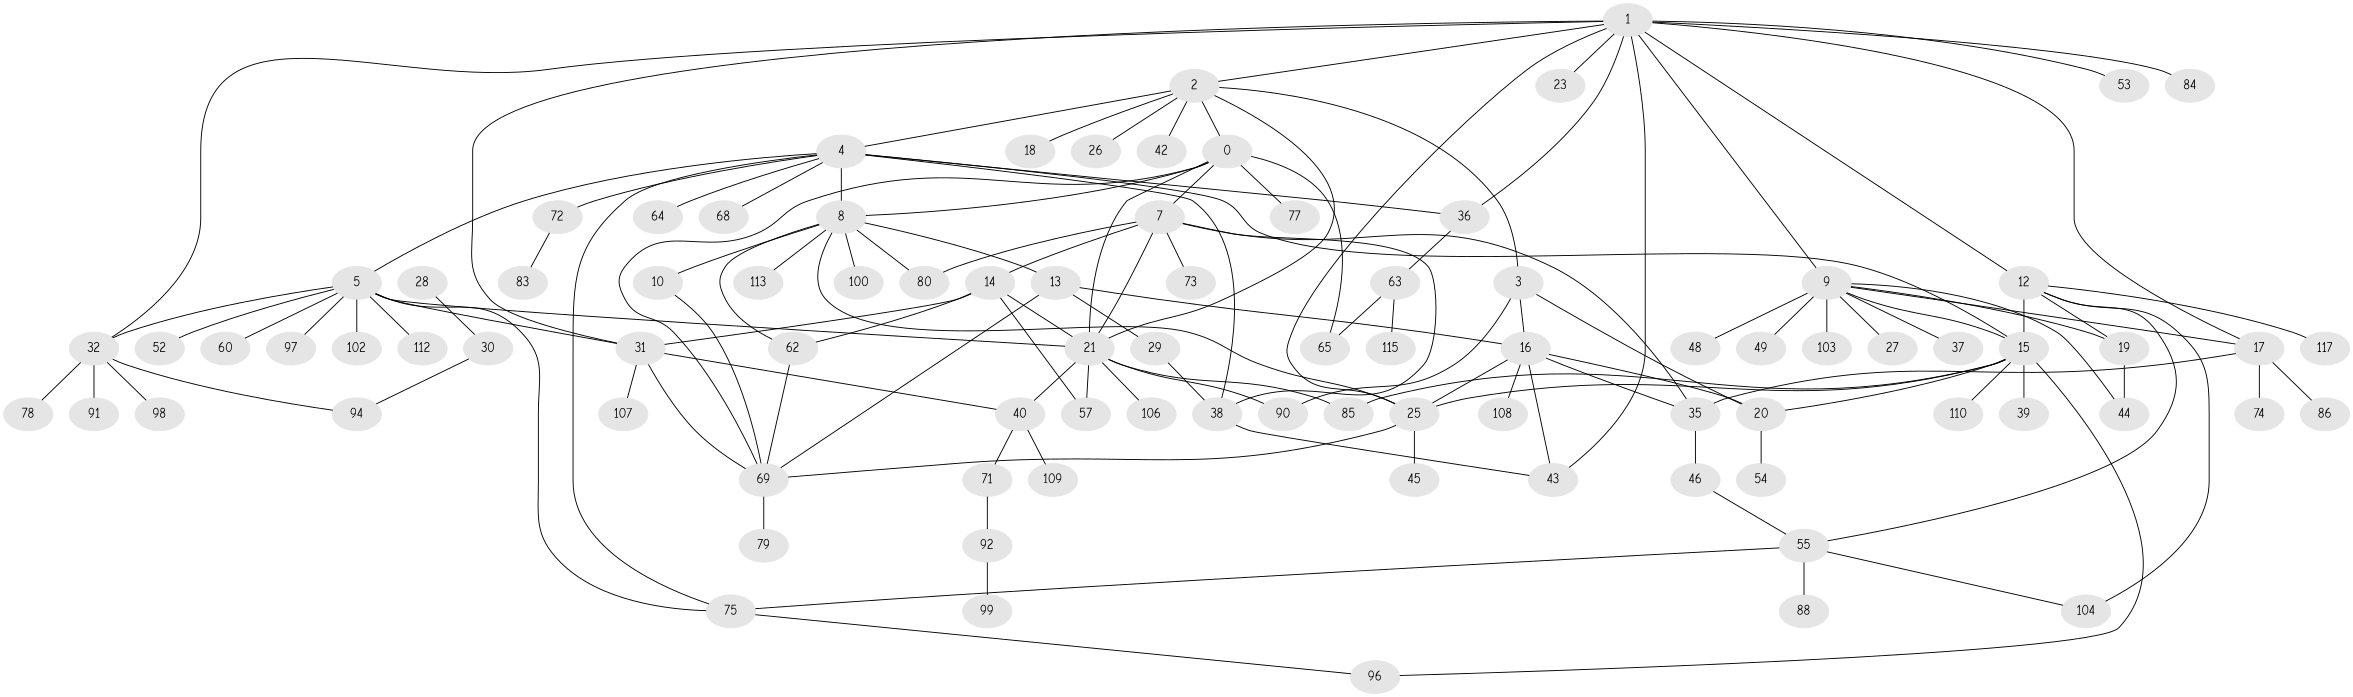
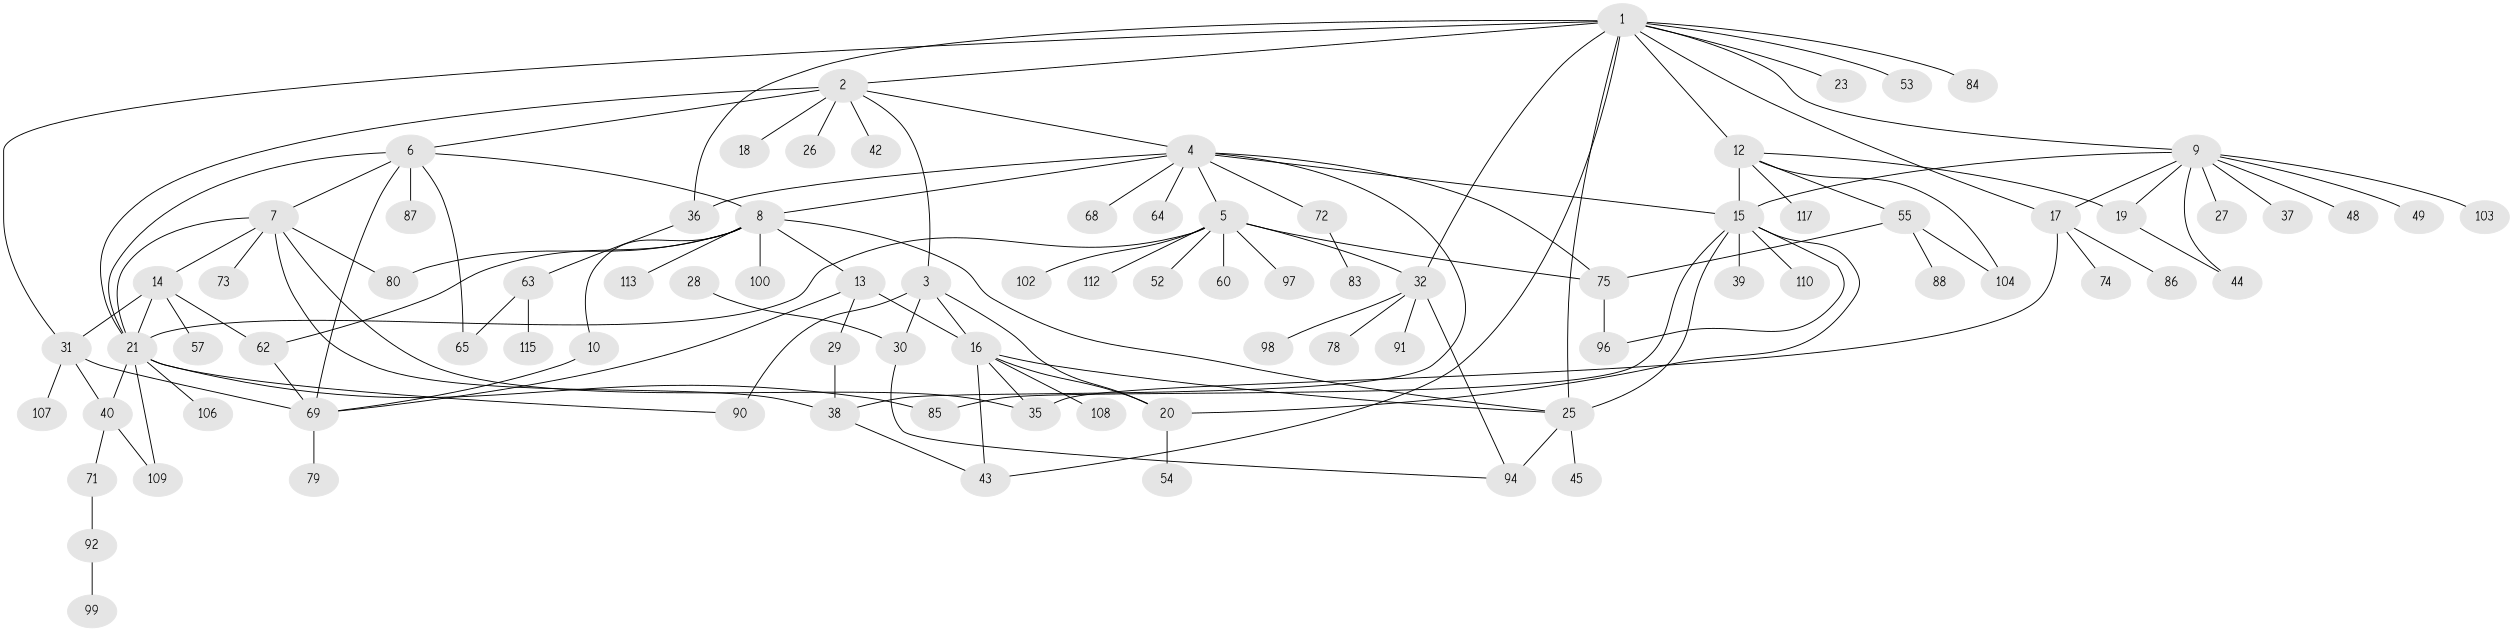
node "0": label "0" -> "6"
node "77": label "77" -> "87"
edge "3" -- "30": added
edge "5" -- "31": removed
edge "21" -- "57": now "21" -- "109"
edge "25" -- "69": now "25" -- "94"
node "46": removed
